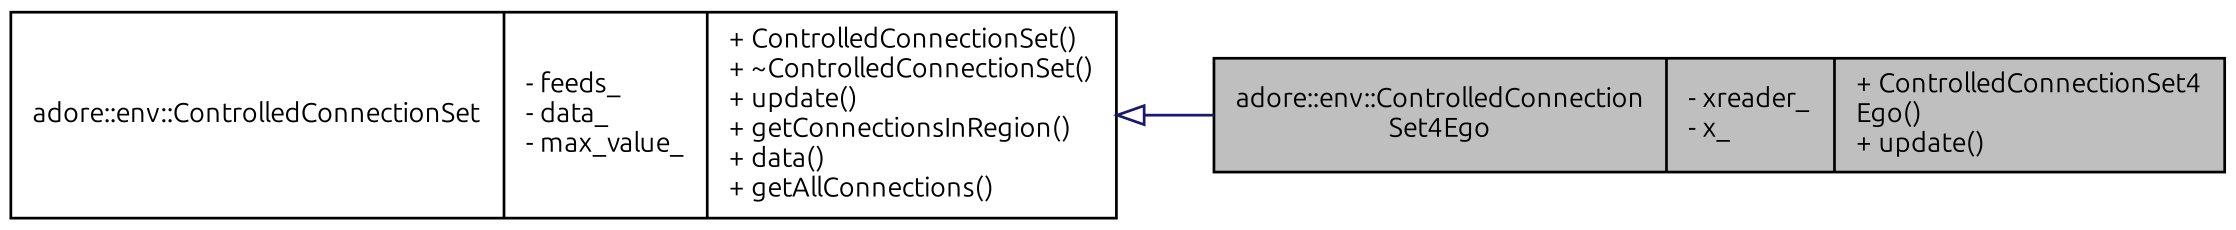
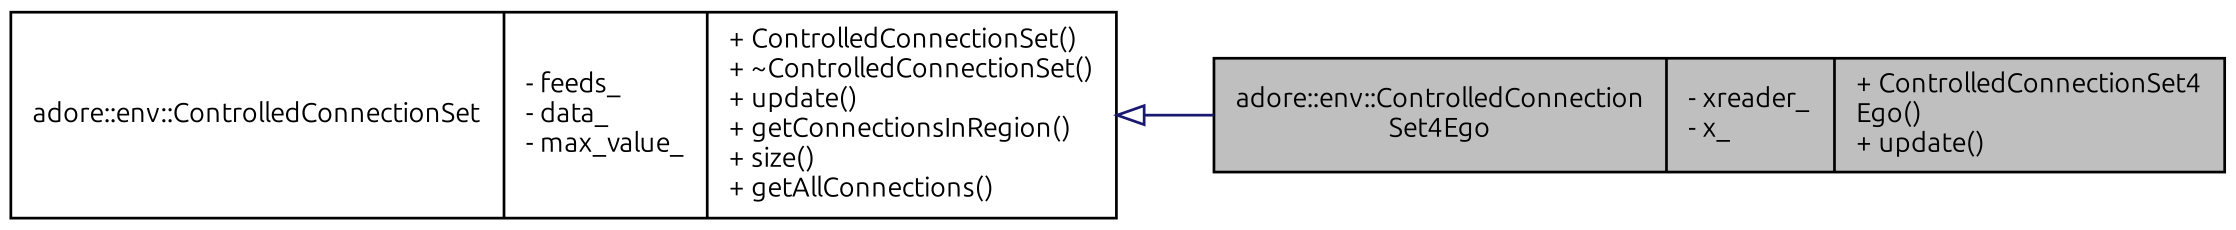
node "adore::env::ControlledConnectionSet": text "+ data()" -> "+ size()"
